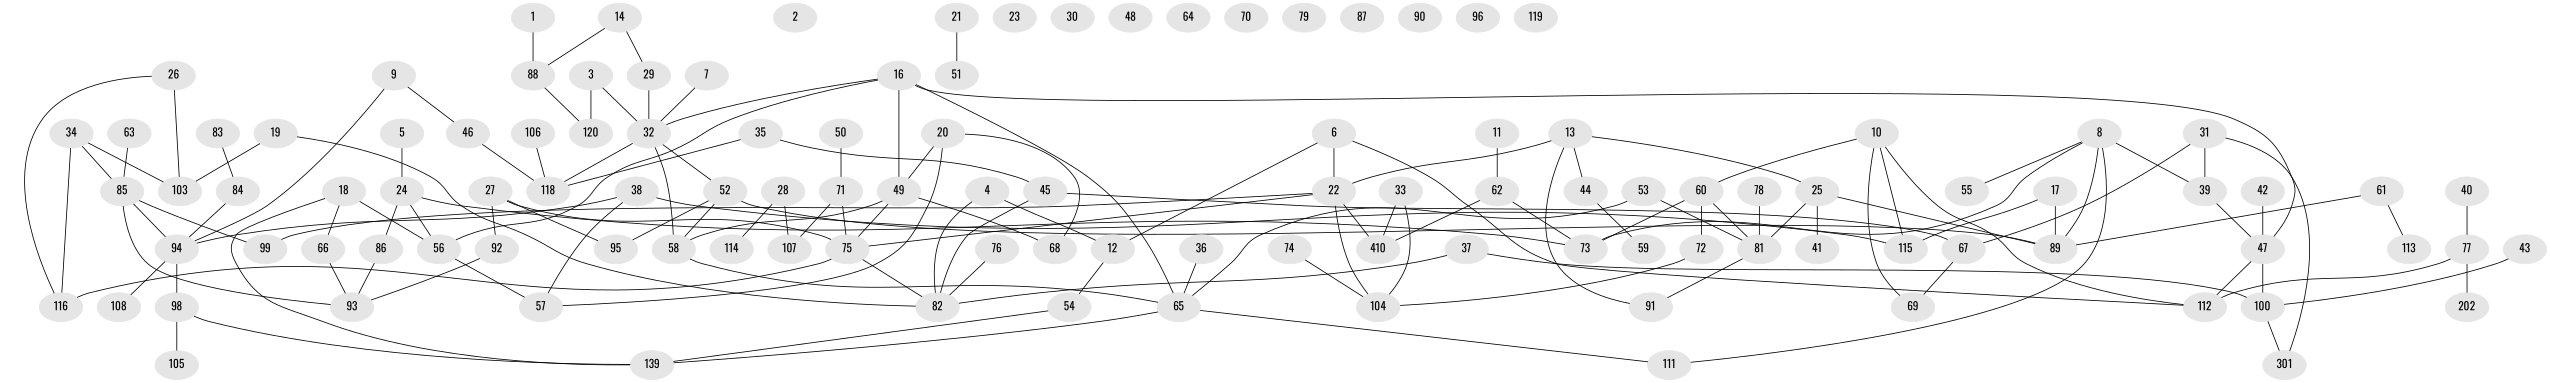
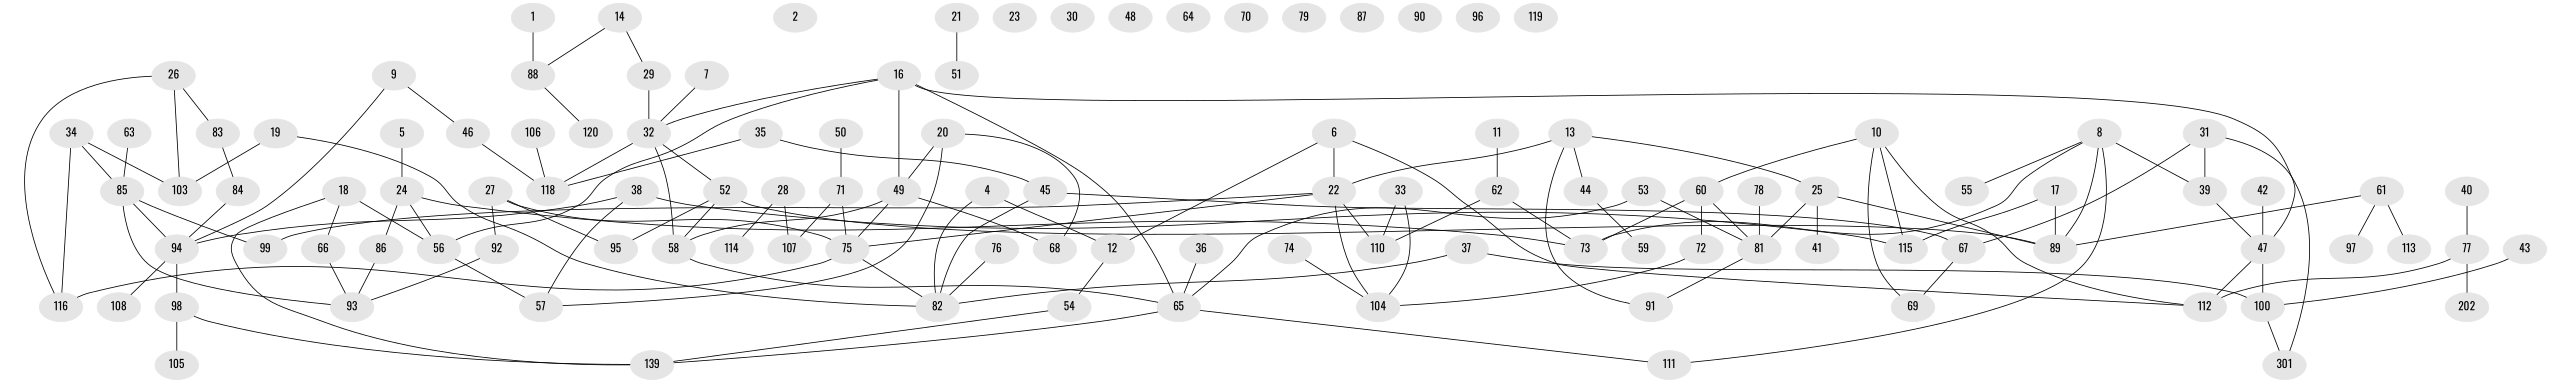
node "3": removed
edge "26" -- "83": added
node "410": label "410" -> "110"
node "97": added
